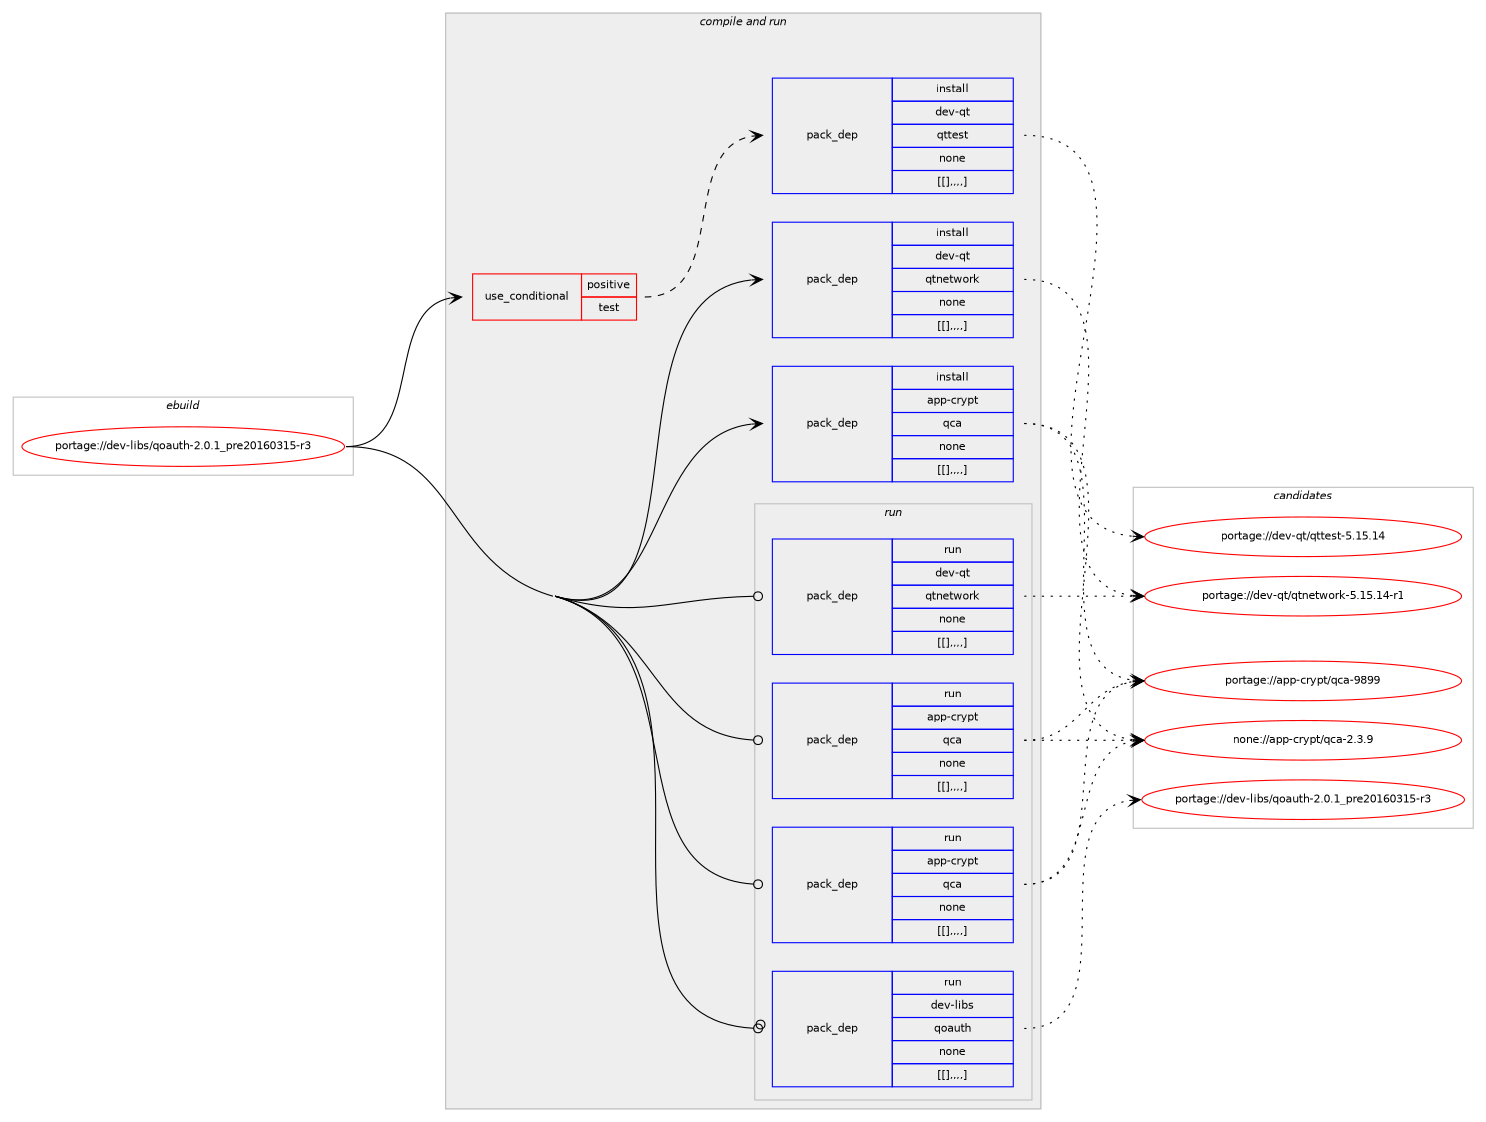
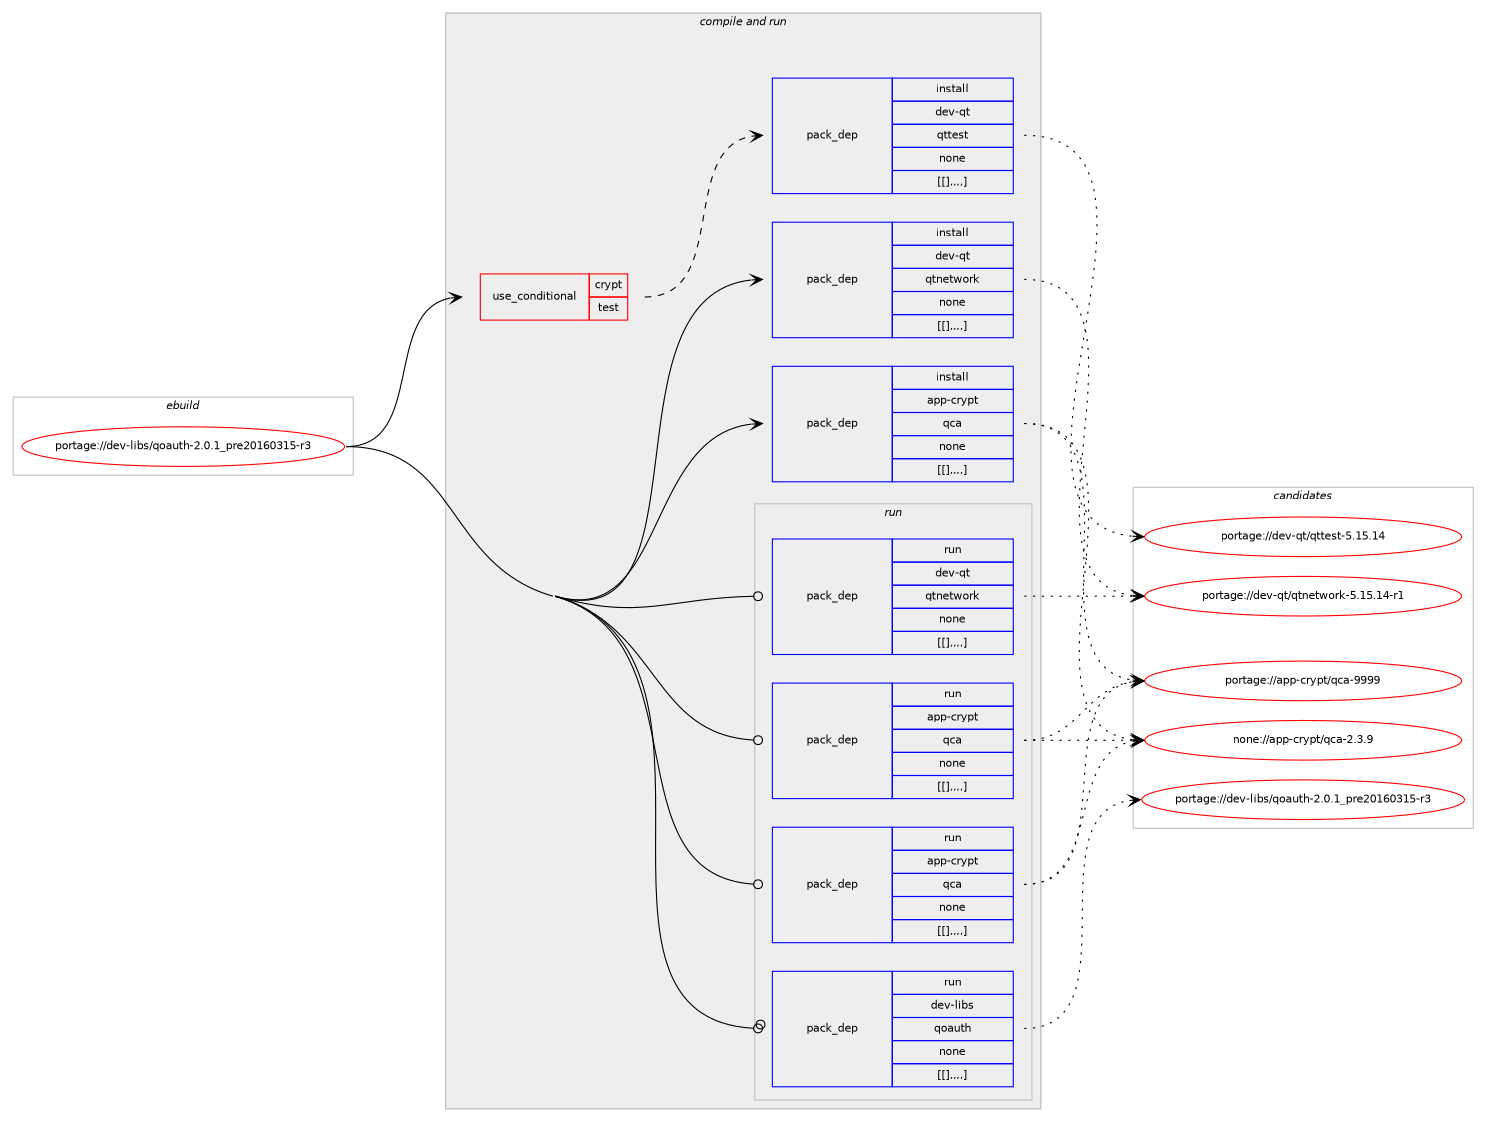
node "use_conditional": text "positive" -> "crypt"
node "portage://app-crypt/qca-9899": label "portage://app-crypt/qca-9899" -> "portage://app-crypt/qca-9999"
